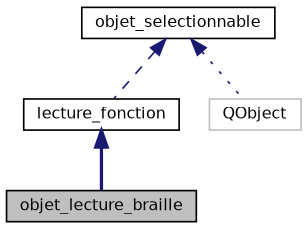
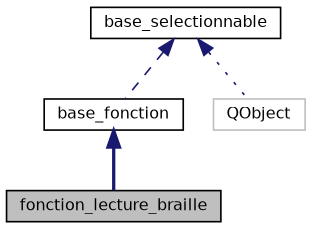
node "objet_selectionnable": label "objet_selectionnable" -> "base_selectionnable"
node "lecture_fonction": label "lecture_fonction" -> "base_fonction"
node "objet_lecture_braille": label "objet_lecture_braille" -> "fonction_lecture_braille"
